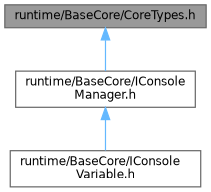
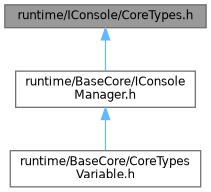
node "runtime/BaseCore/CoreTypes.h": label "runtime/BaseCore/CoreTypes.h" -> "runtime/IConsole/CoreTypes.h"
node "runtime/BaseCore/IConsole Variable.h": label "runtime/BaseCore/IConsole Variable.h" -> "runtime/BaseCore/CoreTypes Variable.h"
